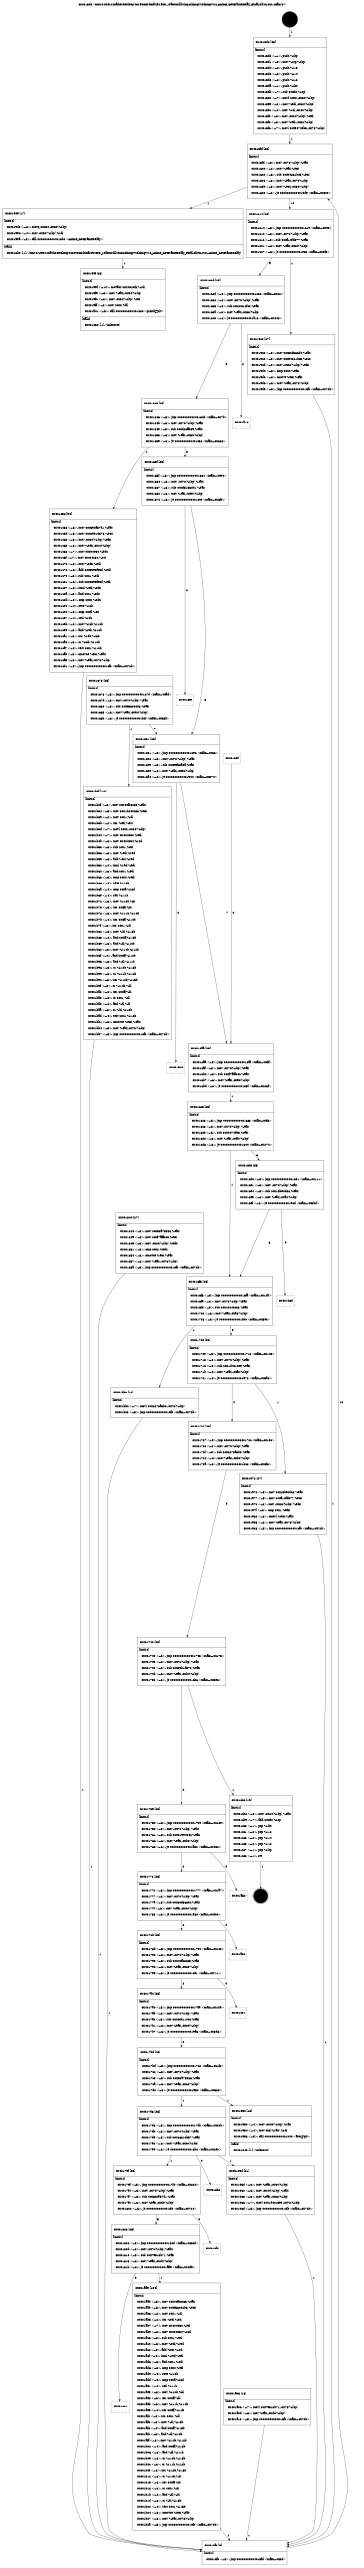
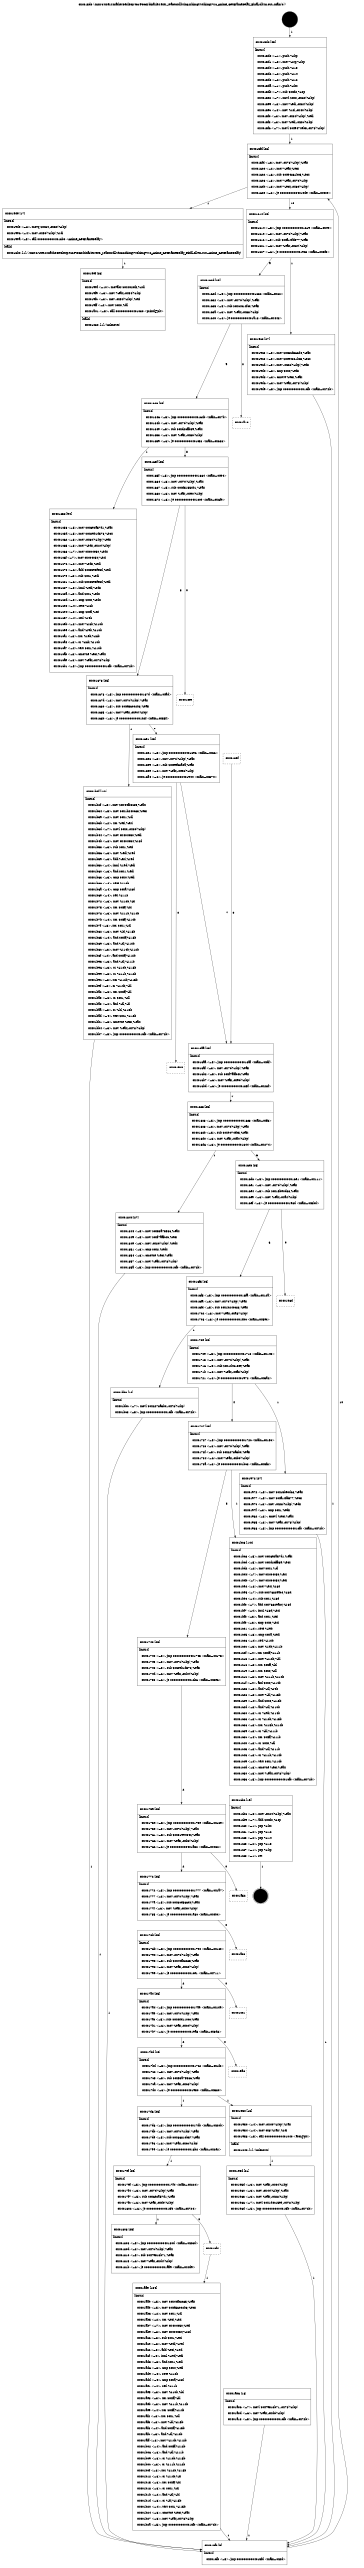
edge "0x40165f [25]" -> "0x401691 [25]": now "0x40165f [25]" -> "0x401678 [25]"
edge "0x4016c3 [25]" -> "0x4016f5 [25]": now "0x4016c3 [25]" -> "0x401844 [27]"
edge "0x4016f5 [25]" -> "0x40170e [25]": removed, label "5"
edge "0x401c58 [94]" -> "0x401cfb [5]": removed, label "1"
node "0x401bc8 [144]": added
edge "0x401740 [25]" -> "0x401cb6 [19]": removed, label "1"
edge "0x401772 [25]" -> "0x40178b [25]": removed, label "2"
node "0x4019a8": added
edge "0x4017d6 [25]" -> "0x40195d [21]": now "0x401950 [13]" -> "0x40195d [21]"
node "0x4018b2": removed
edge "0x4017ef [25]" -> "0x401808 [25]": label " 5" -> " 1"
edge "0x401808 [25]" -> "0x401aa9 [134]": now "0x401cf4" -> "0x401aa9 [134]"
node "0x401821": removed
